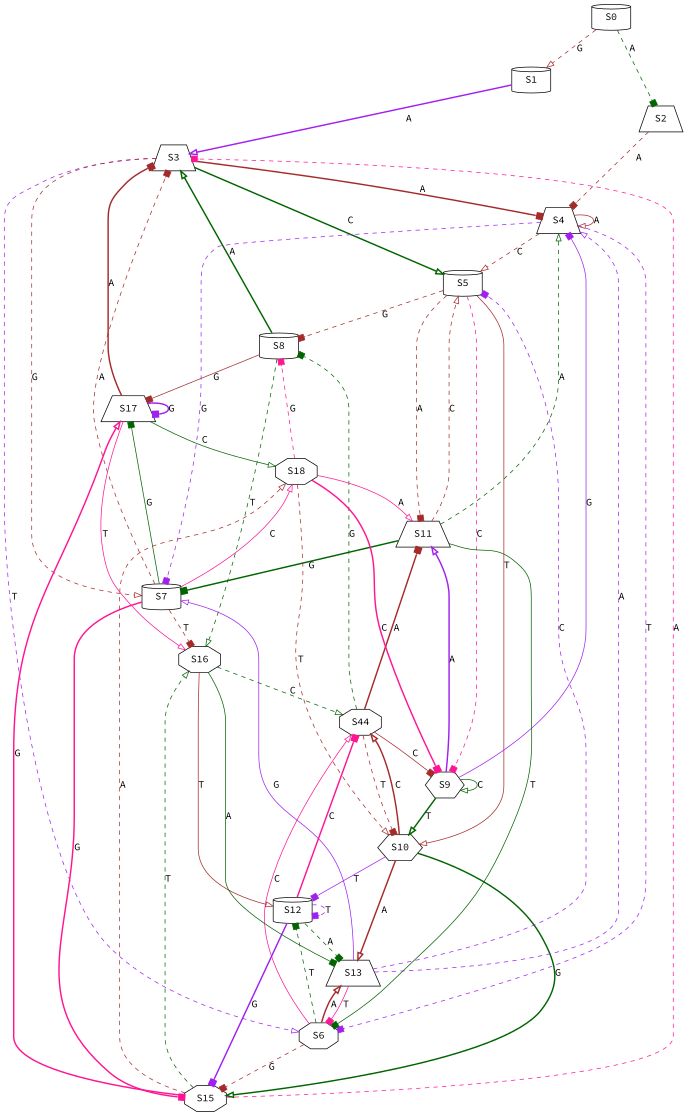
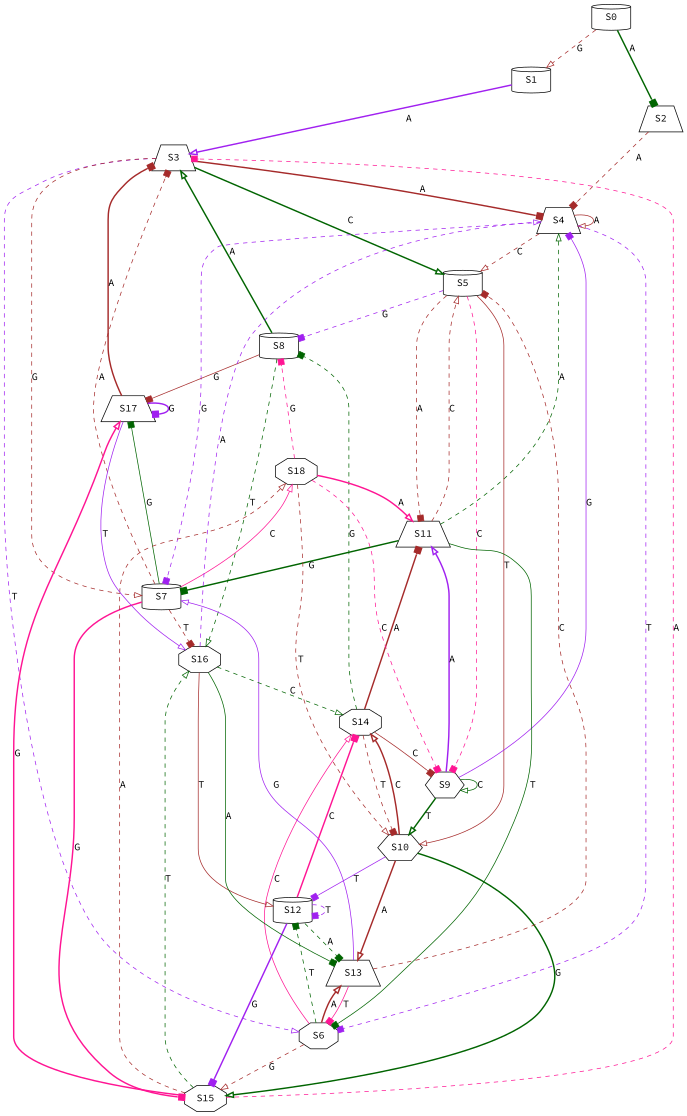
edge "S0" -> "S2": style dashed -> bold
edge "S5" -> "S8": color brown -> purple
edge "S17" -> "S18": removed, label "C"
edge "S18" -> "S11": style solid -> bold
edge "S17" -> "S16": color deeppink -> purple
edge "S18" -> "S9": style bold -> dashed
edge "S13" -> "S5": color purple -> brown
edge "S13" -> "S4": now "S16" -> "S4"
node "S44": label "S44" -> "S14"
edge "S6" -> "S15": arrowhead box -> onormal
